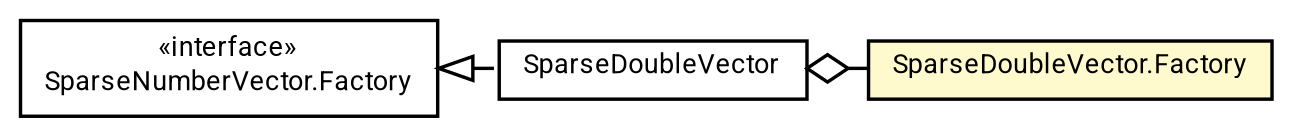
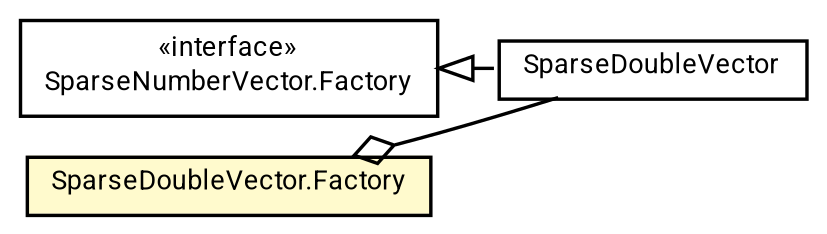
edge "SparseDoubleVector.Factory" -> "SparseDoubleVector": reversed
